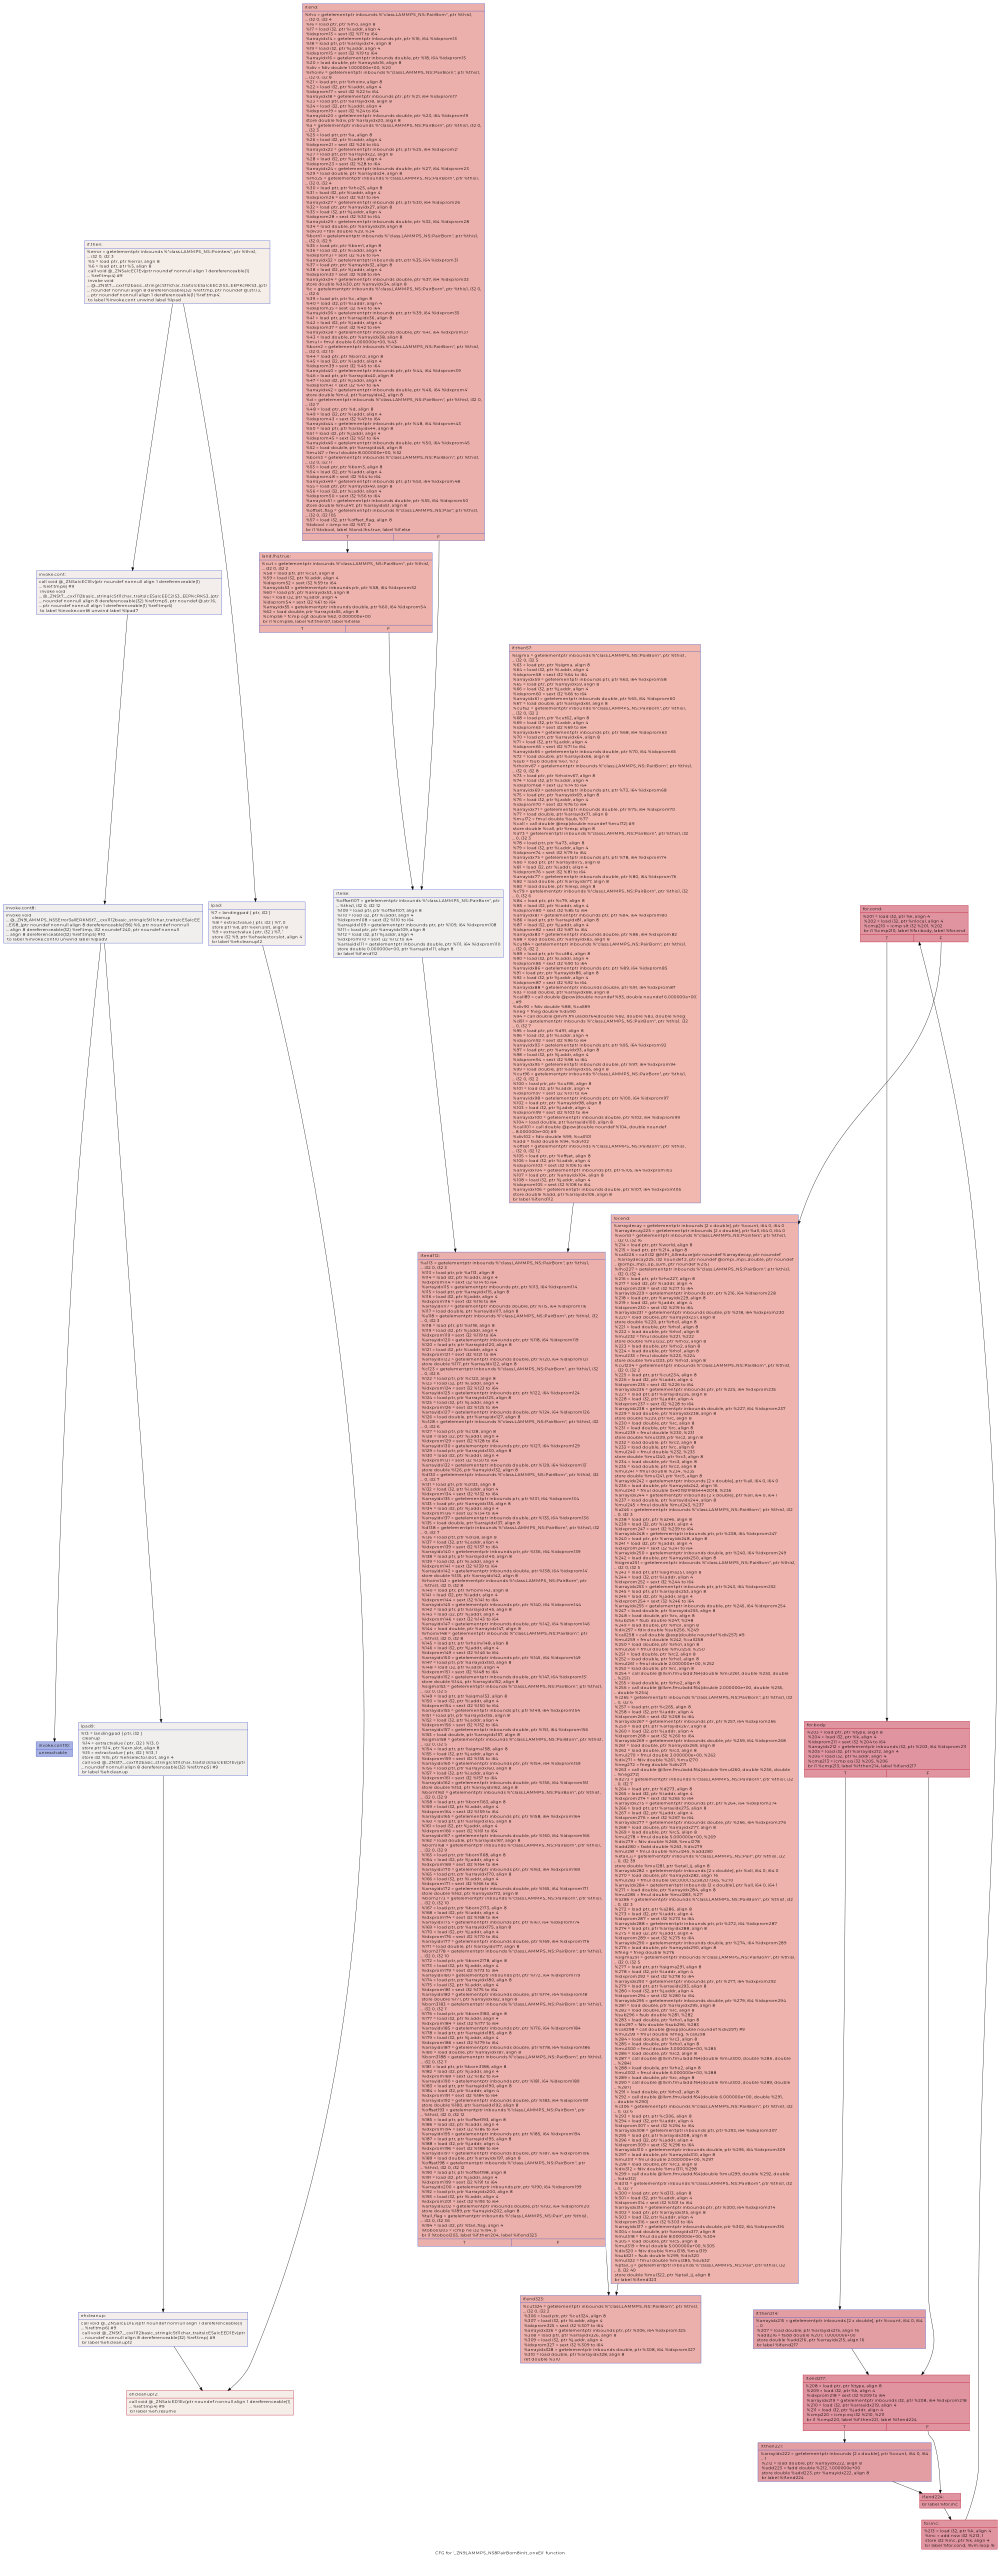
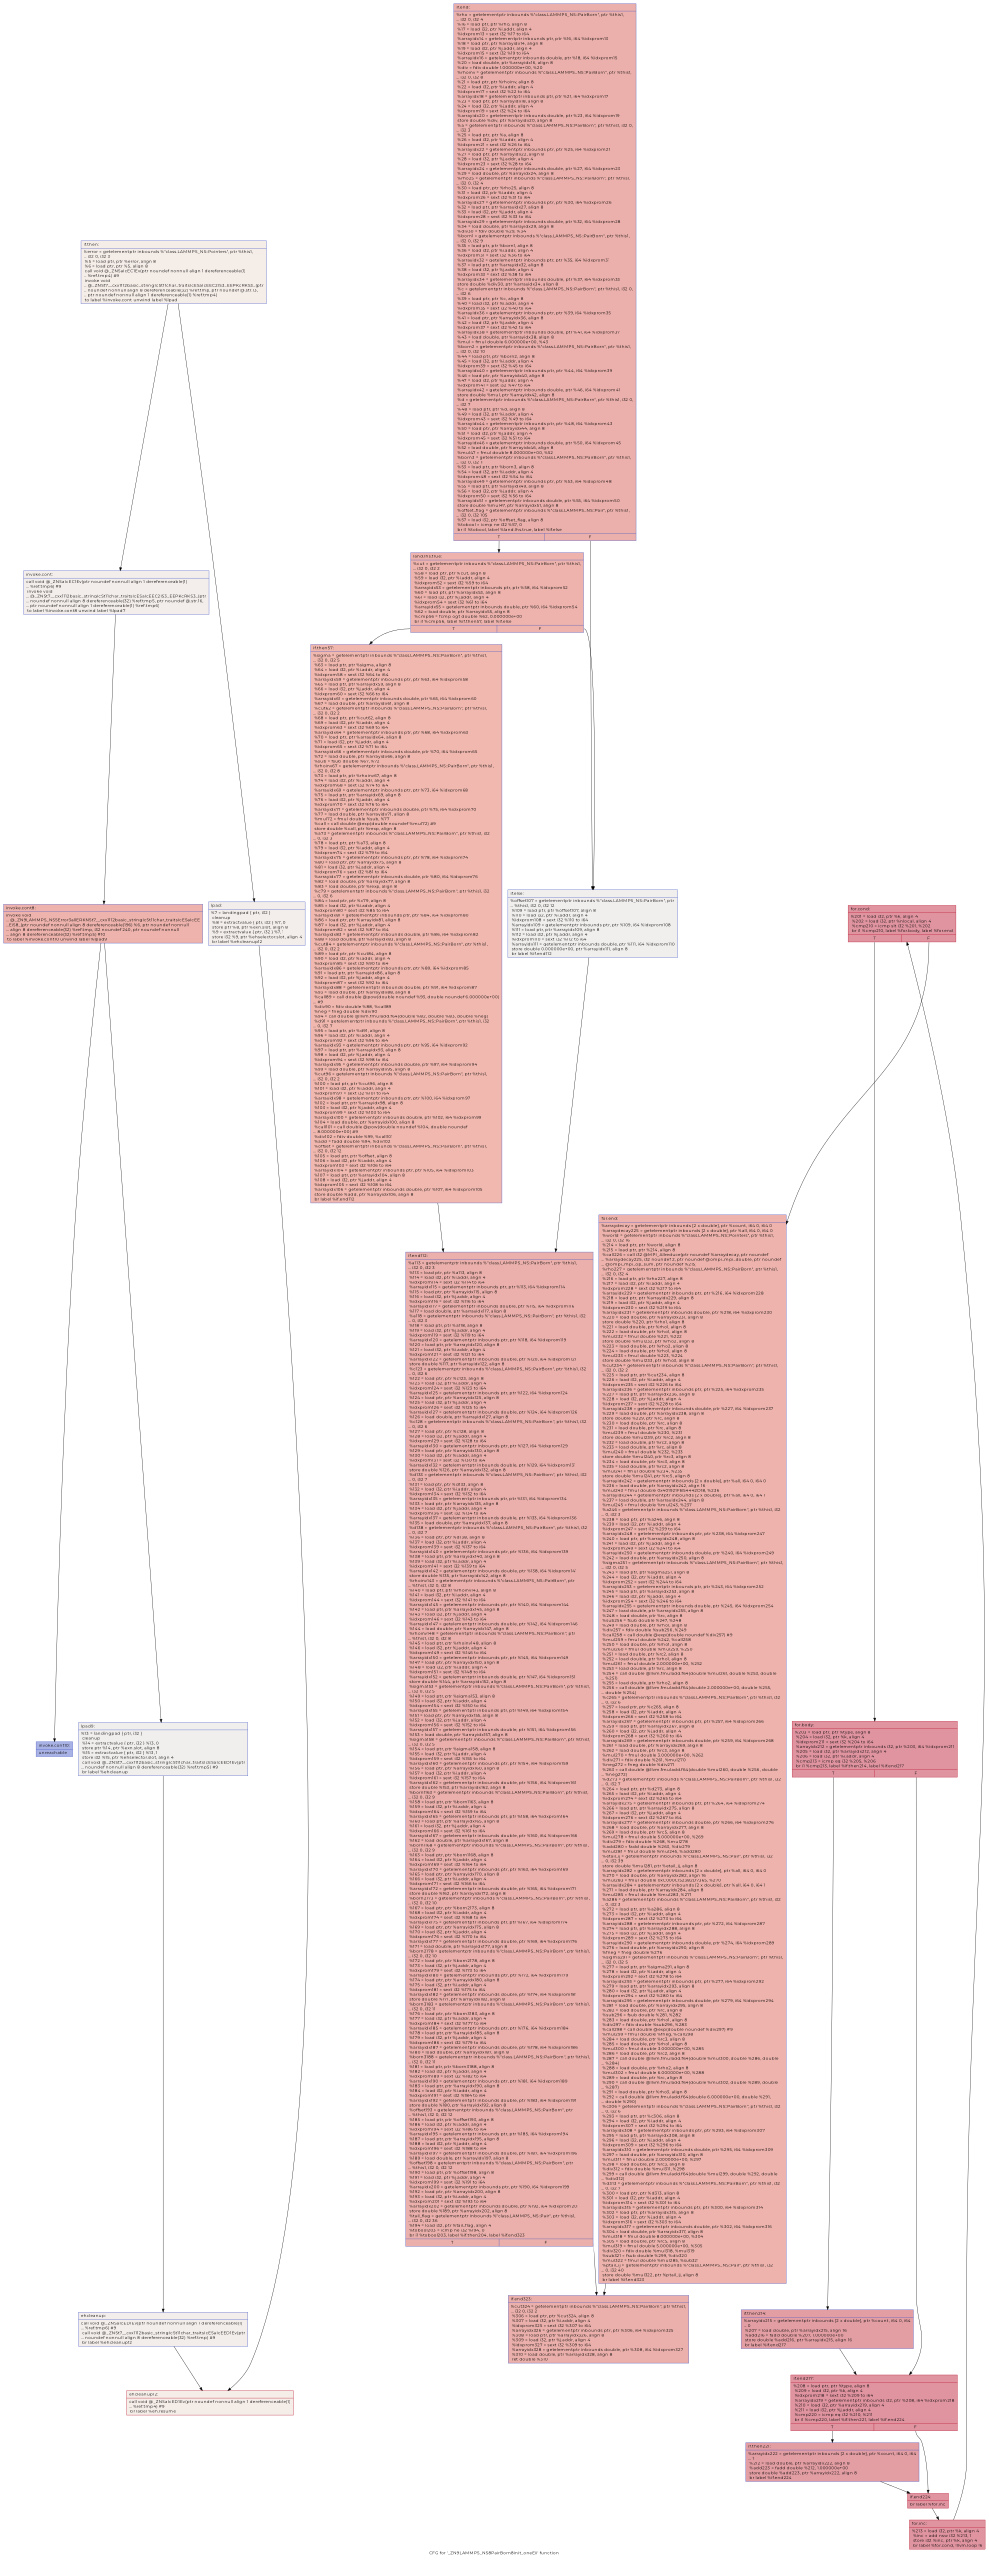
edge "land.lhs.true:" -> "if.then57:": added
node "invoke.cont8:": fillcolor #e0dbd870 -> #d6524470
node "for.end:": text "%idxprom247 = sext i32 %239 to i64" -> "%idxprom247 = sext i12 %239 to i64"
